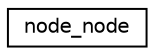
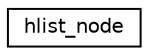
node "node_node": label "node_node" -> "hlist_node"
